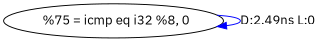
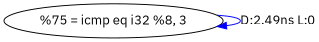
node "%75 = icmp eq i32 %8, 0": label "%75 = icmp eq i32 %8, 0" -> "%75 = icmp eq i32 %8, 3"
